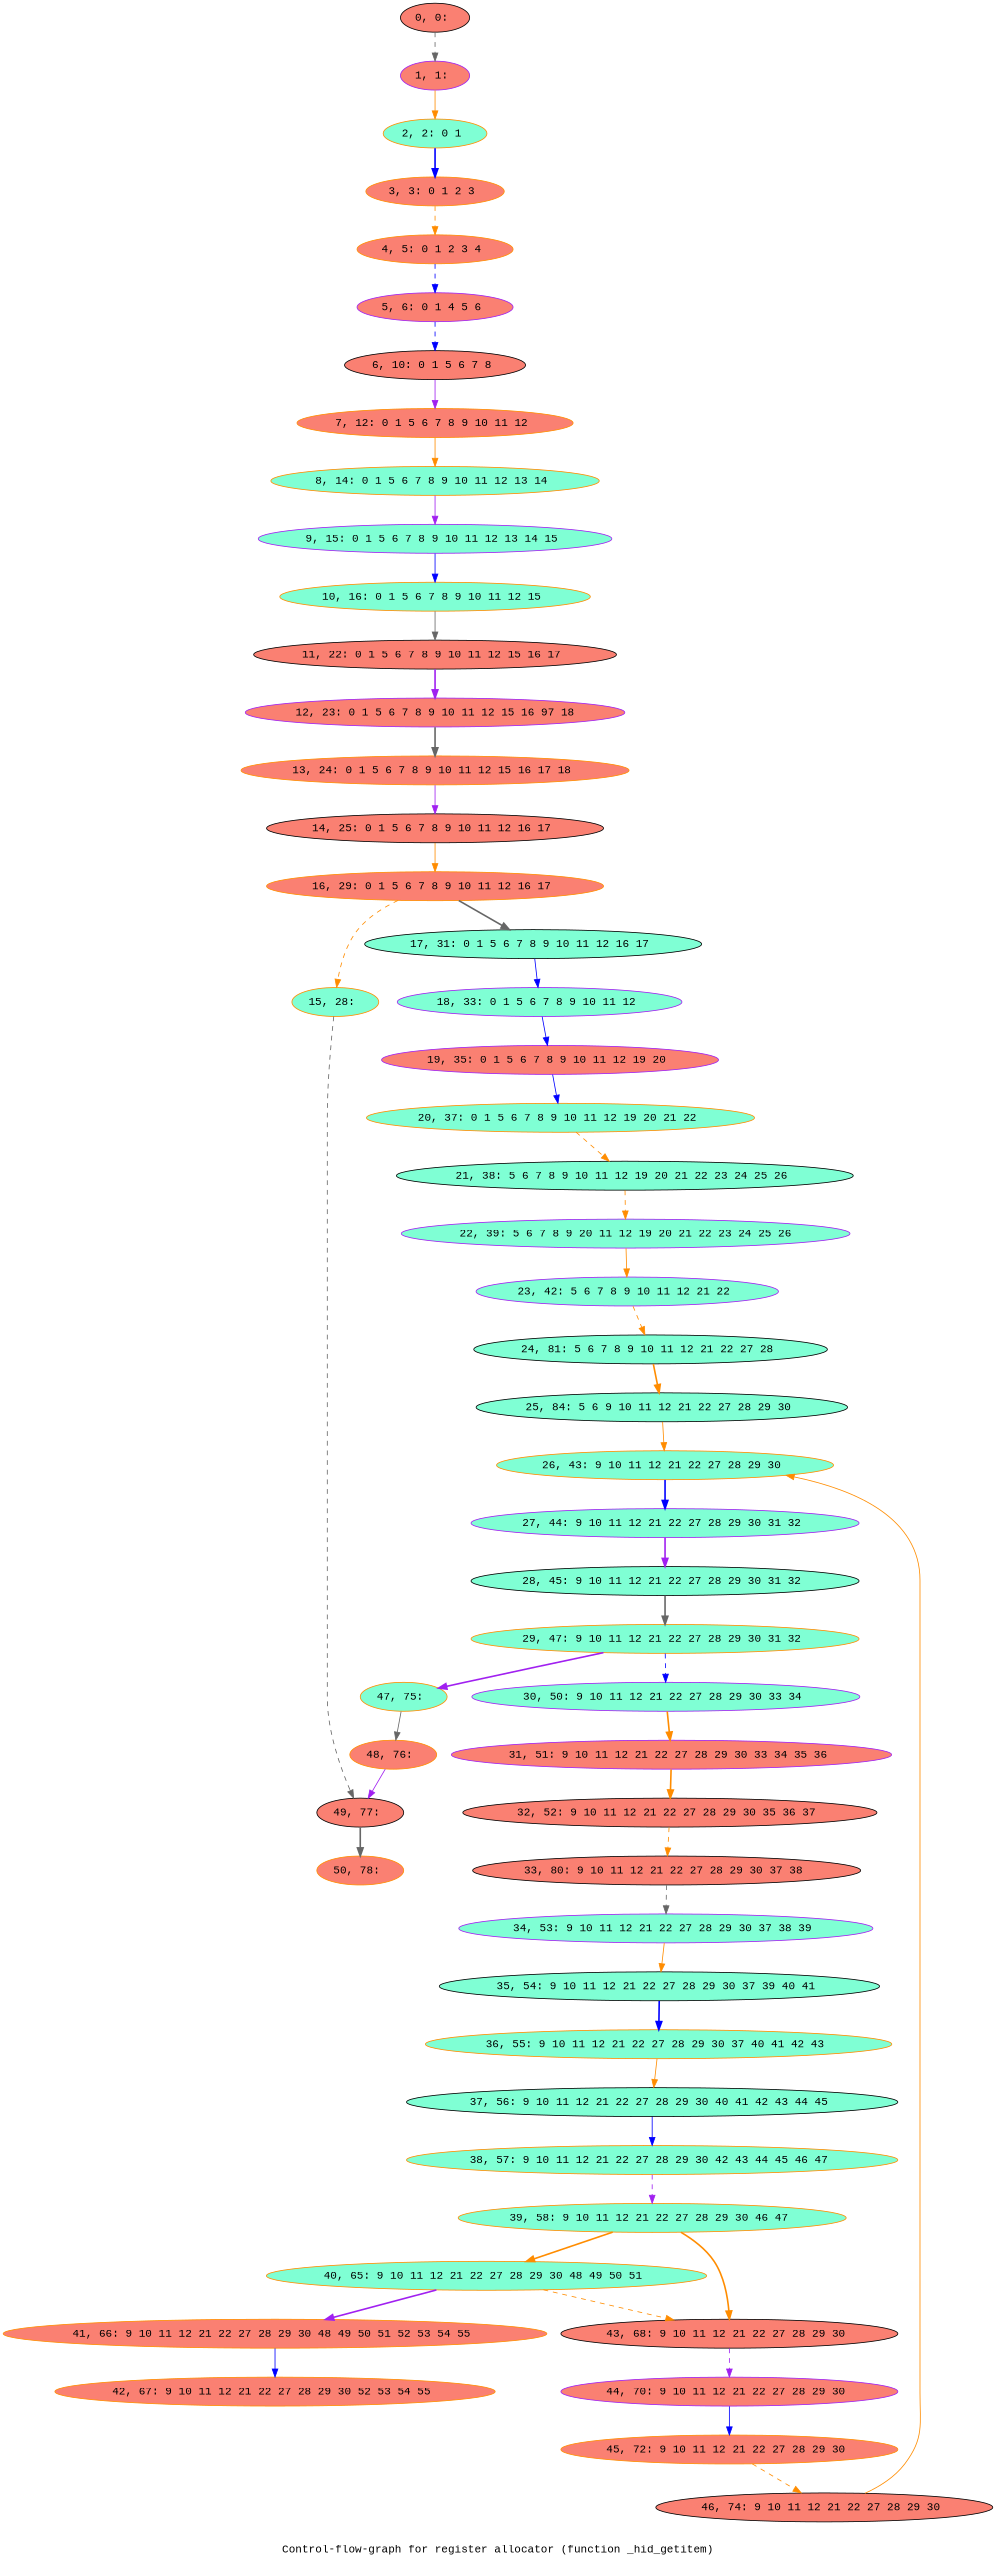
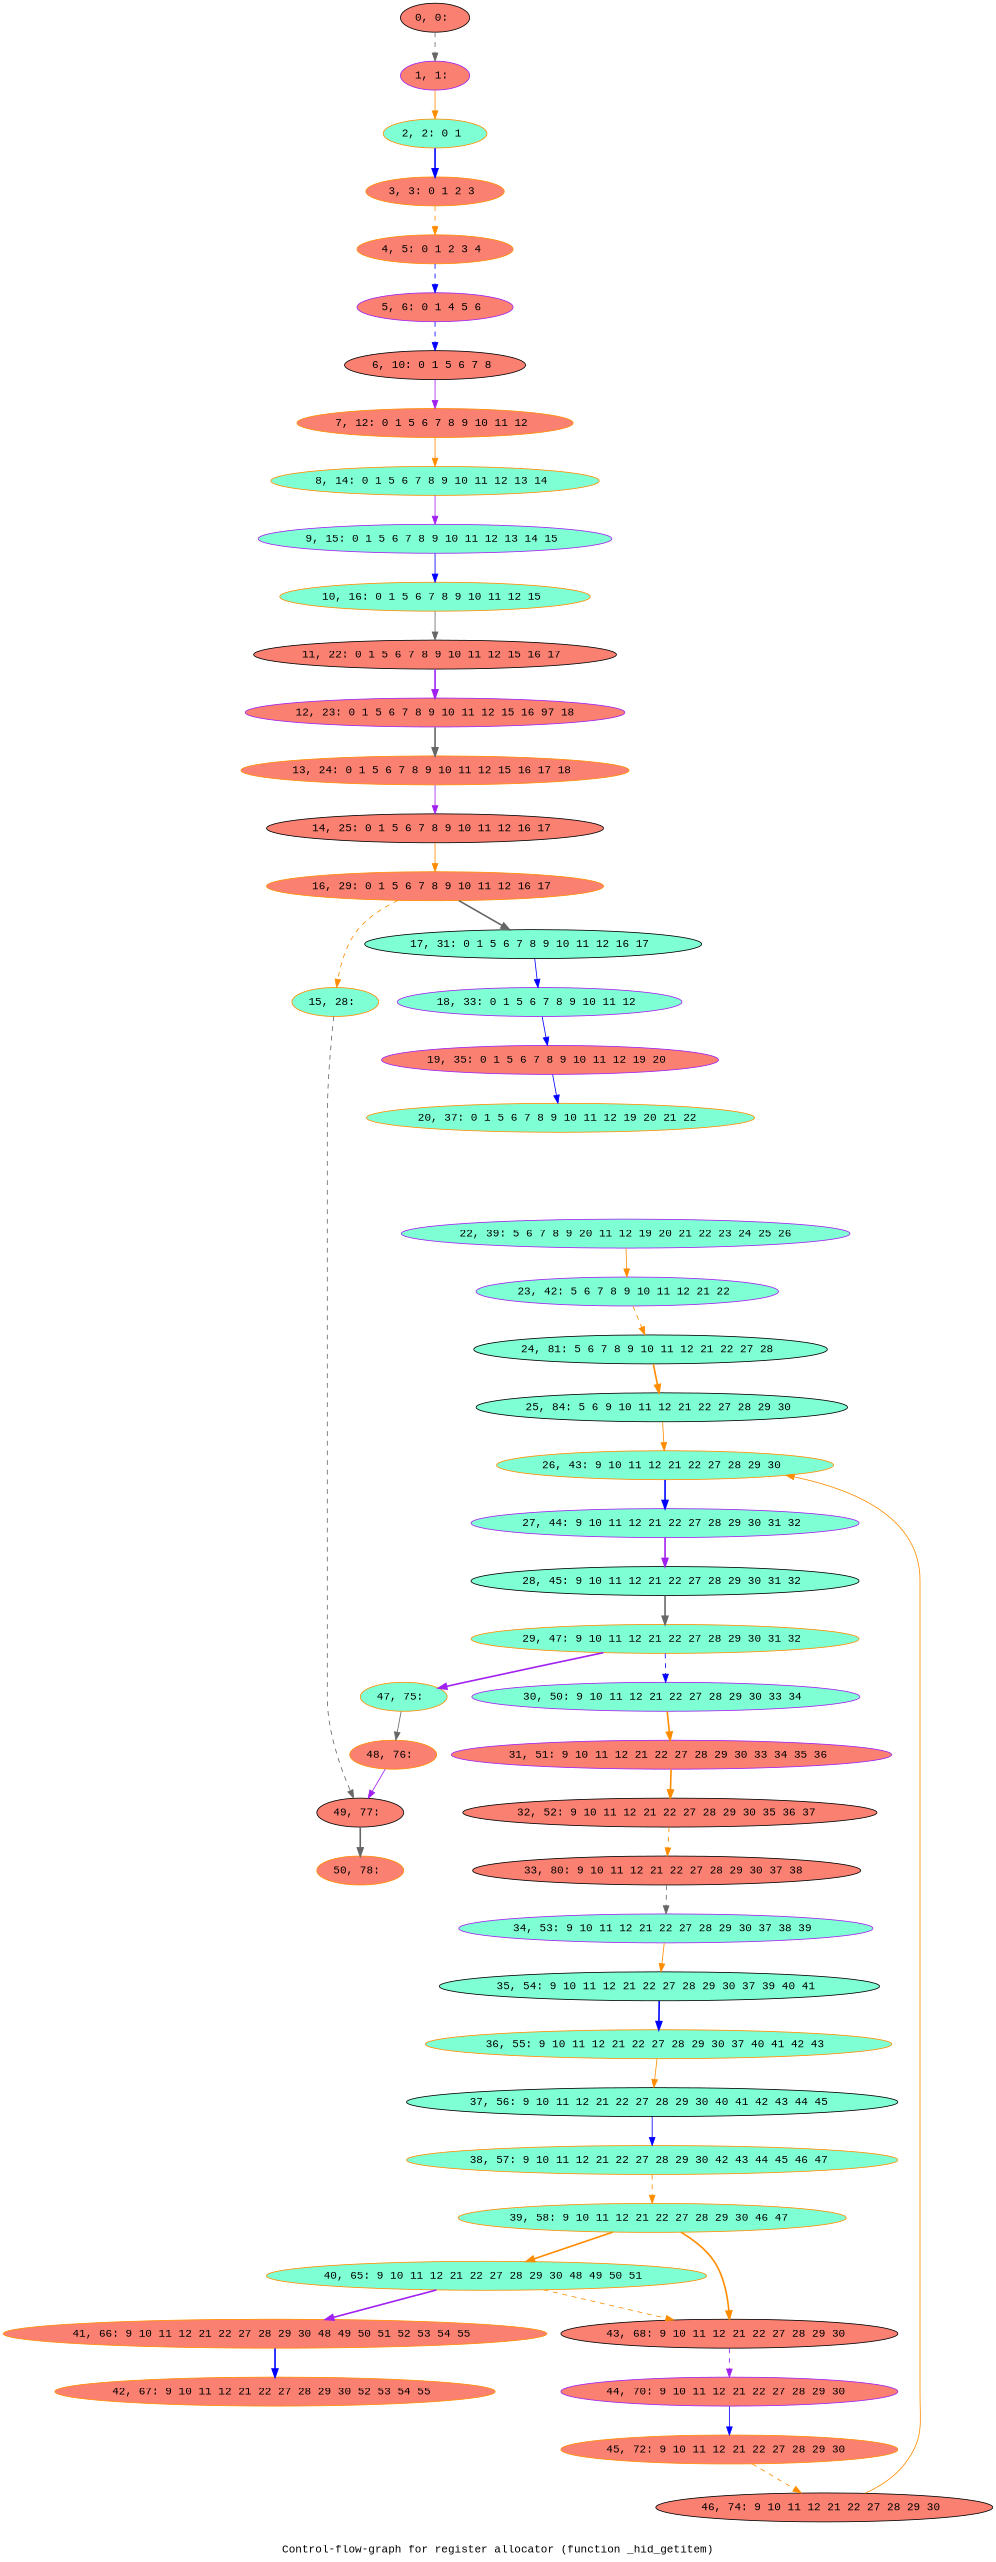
node "21, 38: 5 6 7 8 9 10 11 12 19 20 21 22 23 24 25 26": removed
edge "38, 57: 9 10 11 12 21 22 27 28 29 30 42 43 44 45 46 47" -> "39, 58: 9 10 11 12 21 22 27 28 29 30 46 47": color purple -> darkorange
edge "41, 66: 9 10 11 12 21 22 27 28 29 30 48 49 50 51 52 53 54 55" -> "42, 67: 9 10 11 12 21 22 27 28 29 30 52 53 54 55": style solid -> bold
